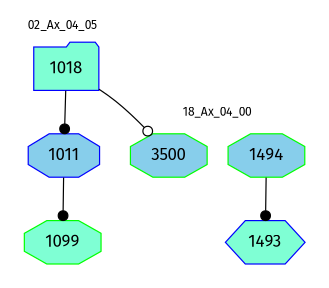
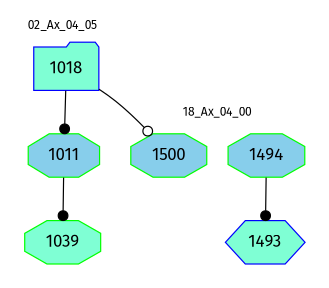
node "1011": color blue -> green
node "3500": label "3500" -> "1500"
node "1099": label "1099" -> "1039"
